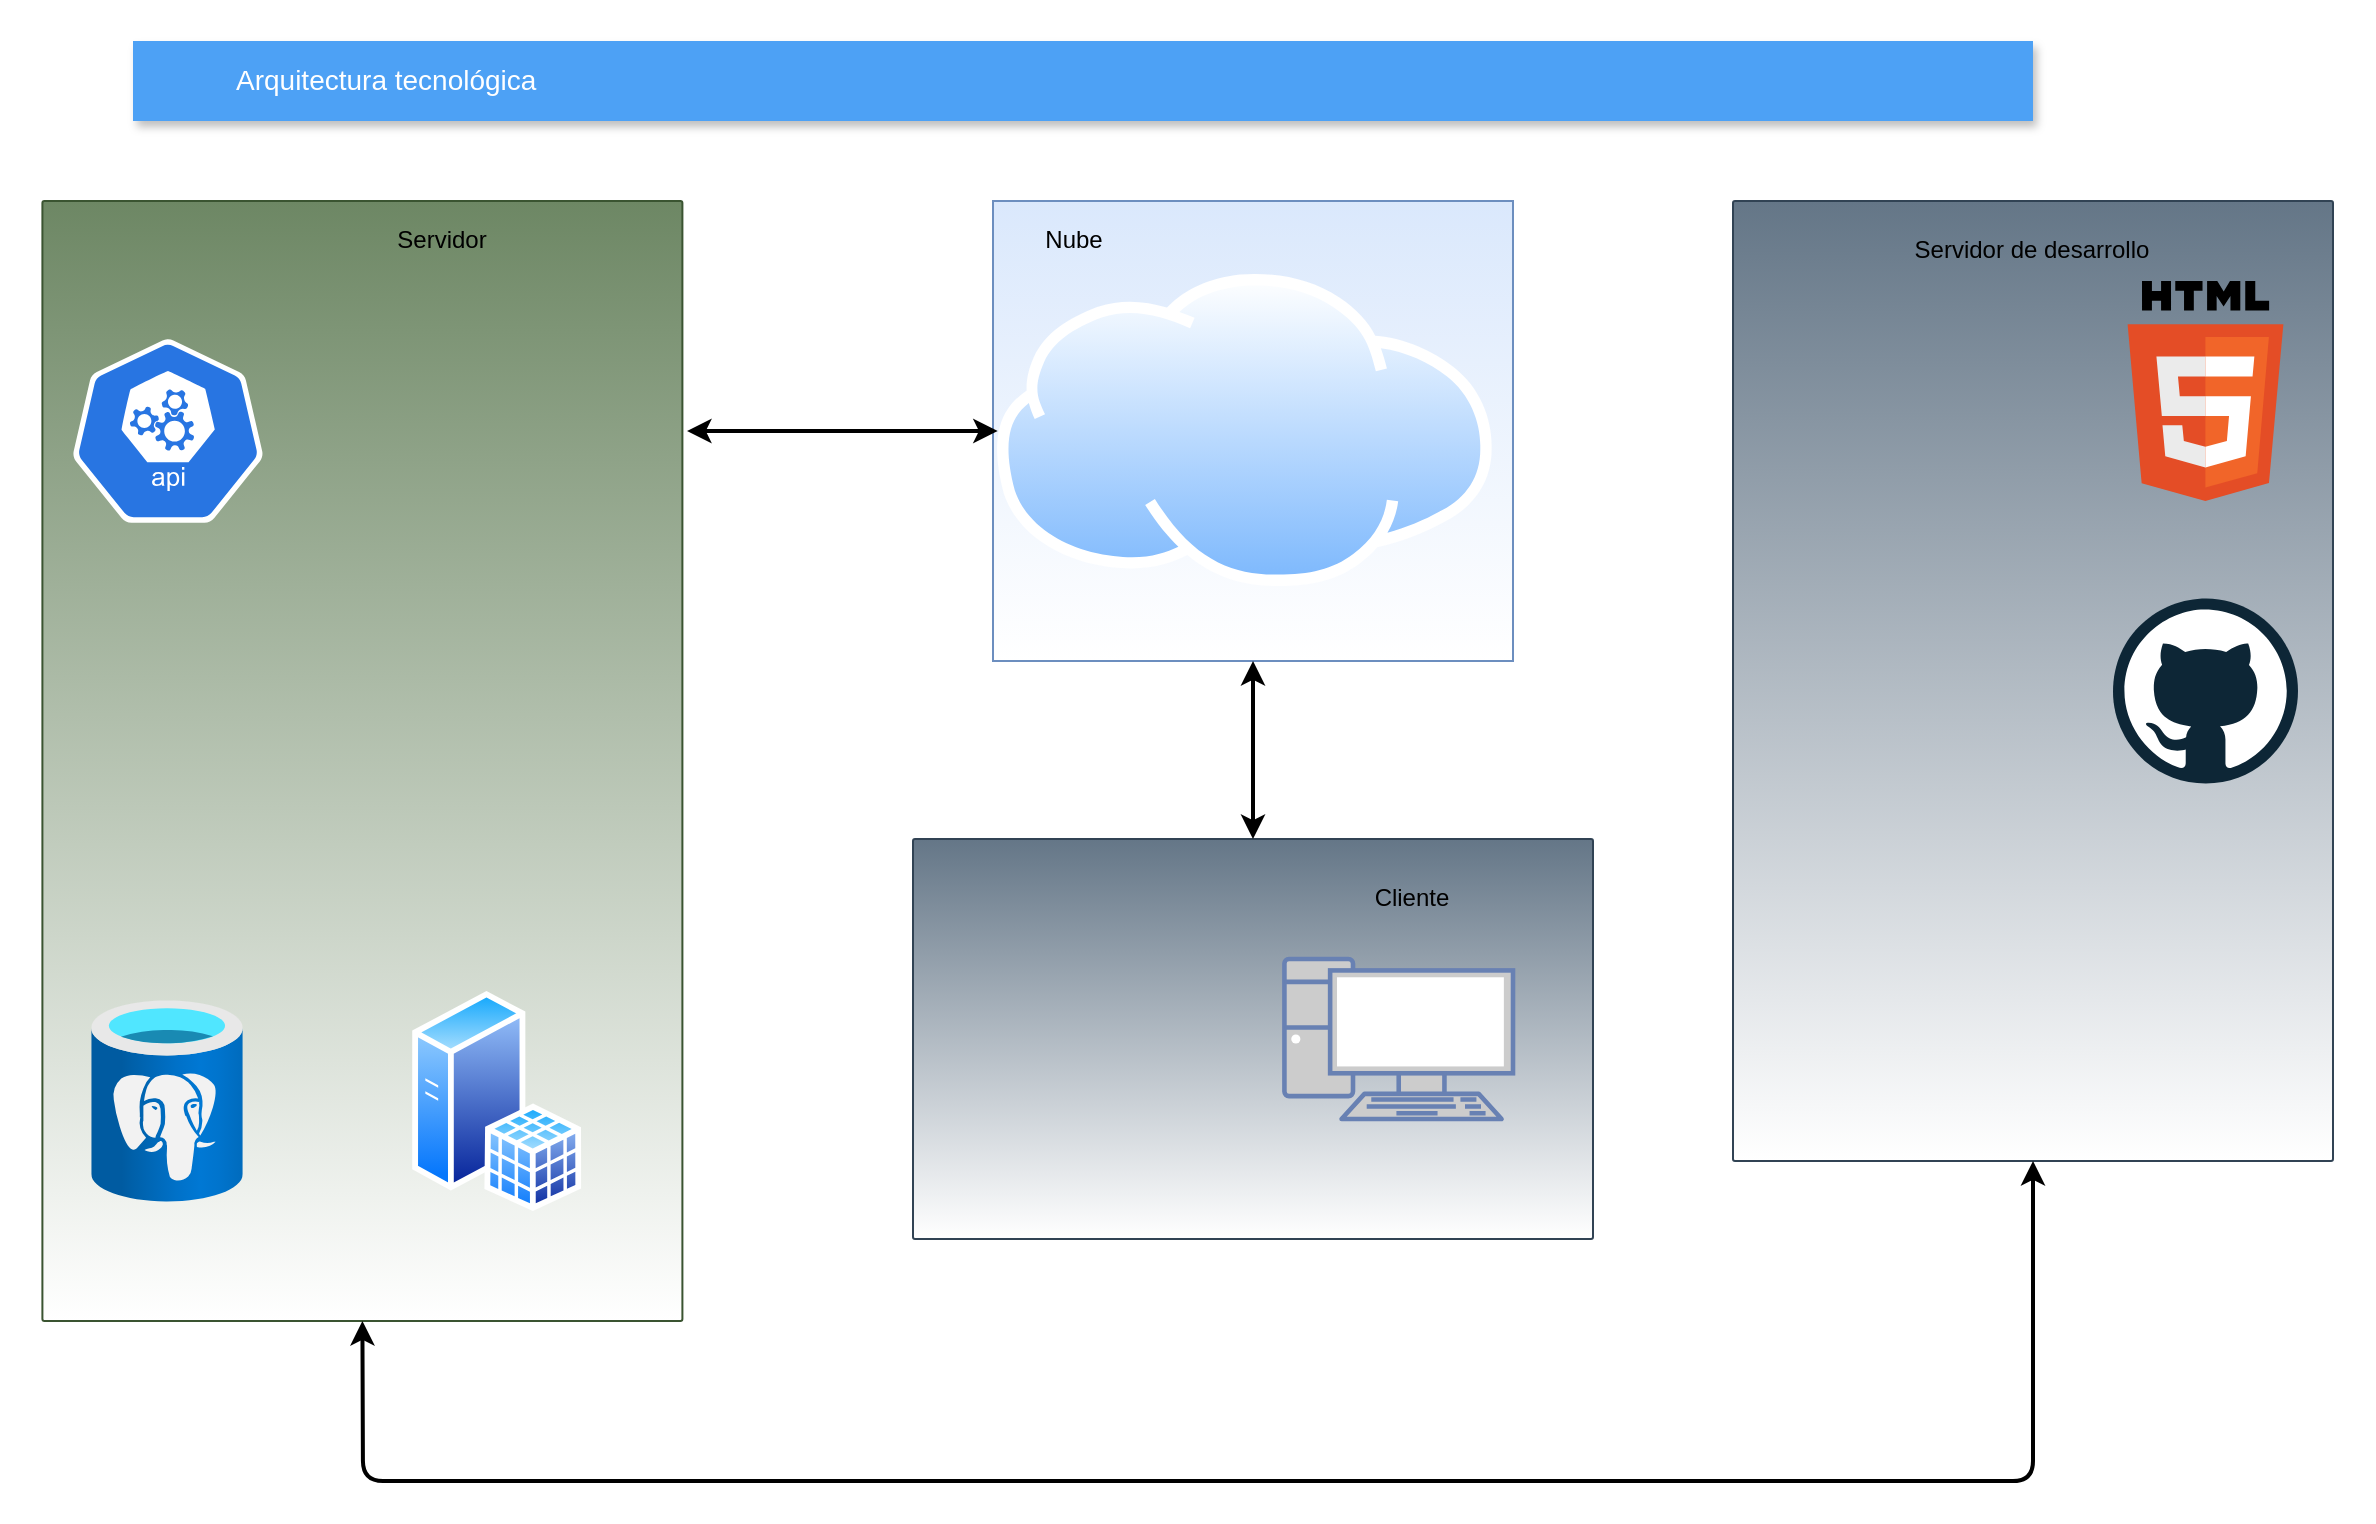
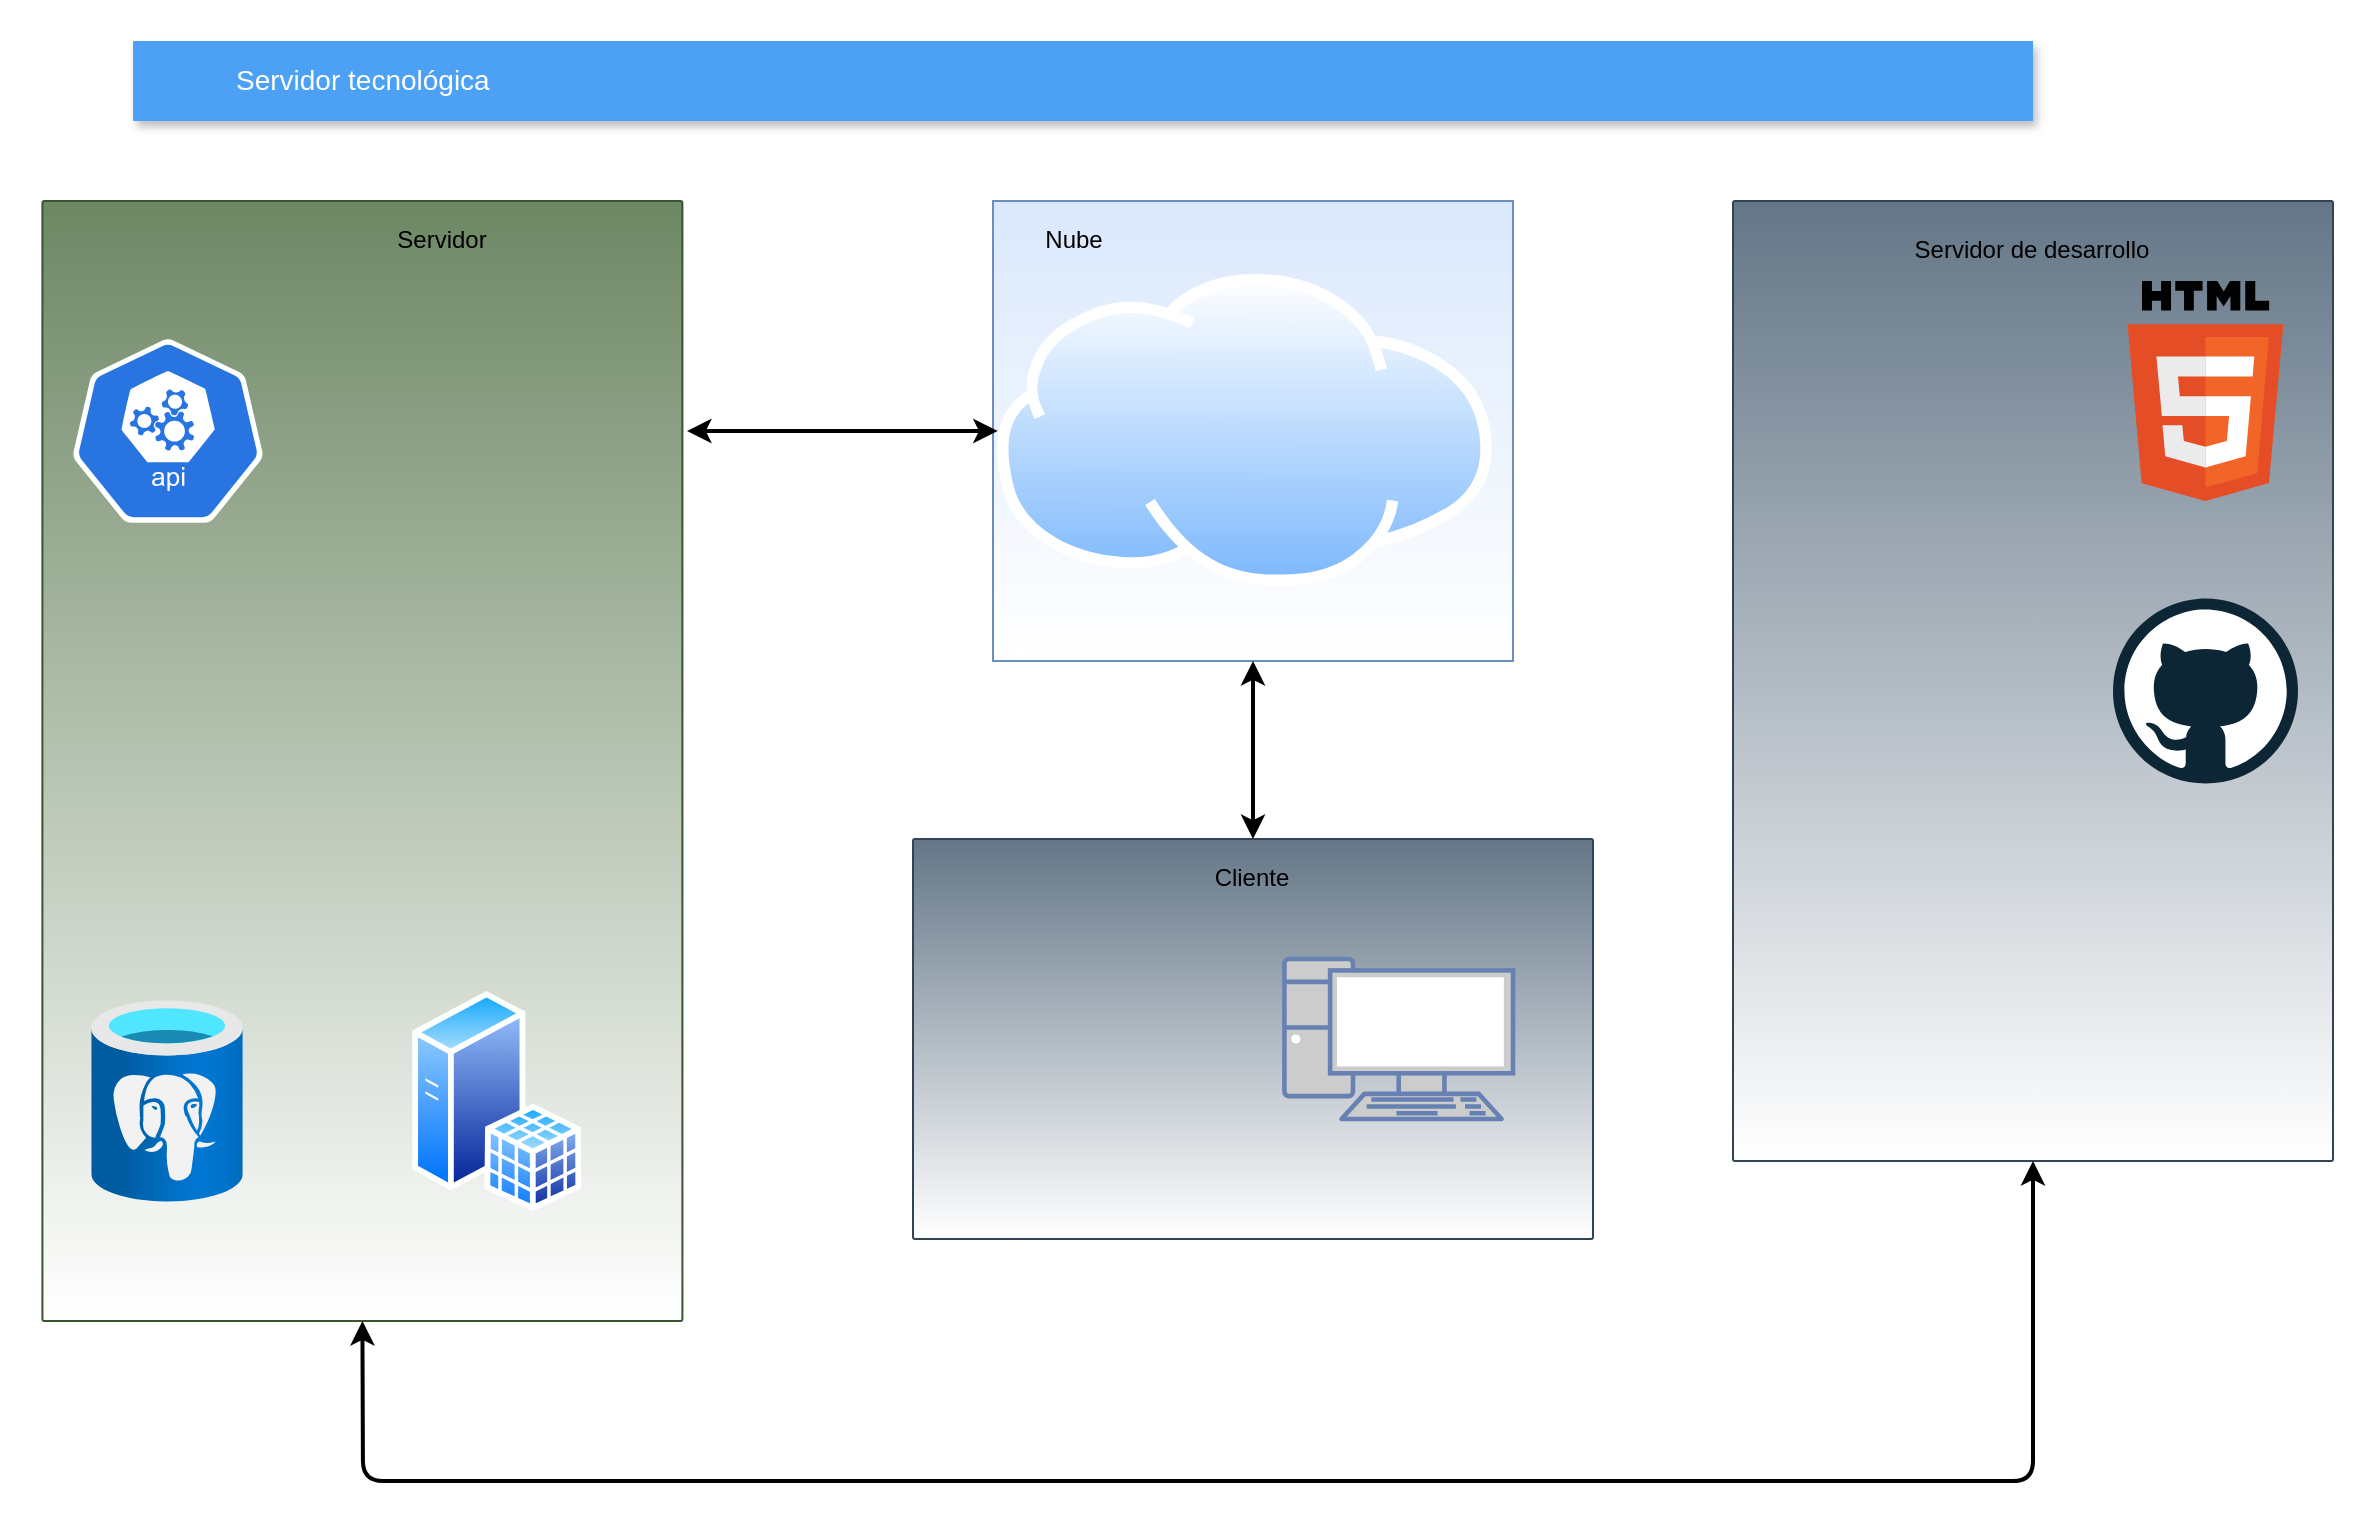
node "Arquitectura tecnológica": label "Arquitectura tecnológica" -> "Servidor tecnológica"
node "Cliente": moved (1413, 899) -> (1253, 879)
